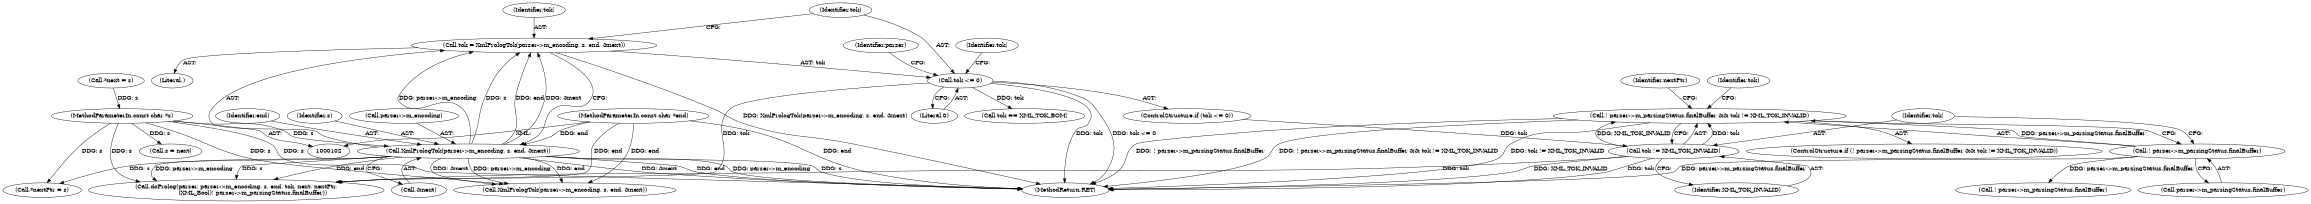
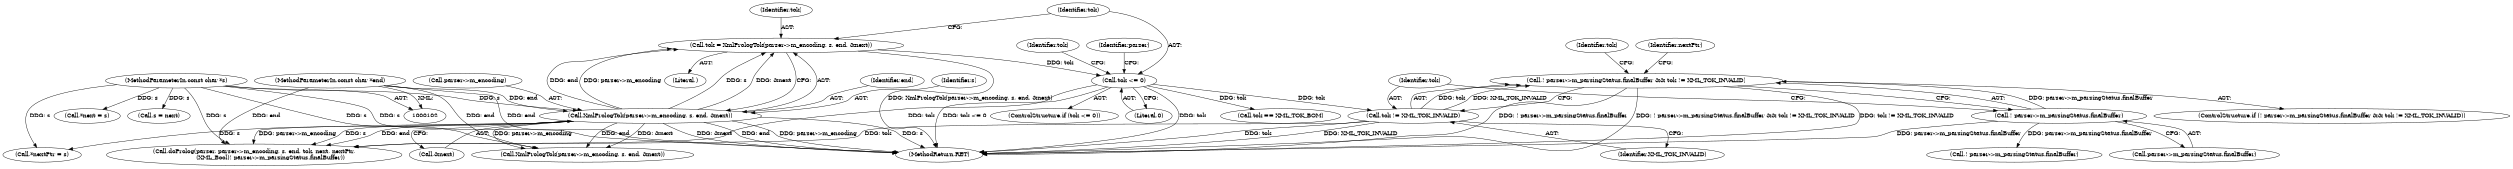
edge "(Call,tok = XmlPrologTok(parser->m_encoding, s, end, &next))" -> "(Call,tok <= 0)": label "AST: tok" -> "DDG: tok"
edge "(Call,*next = s)" -> "(MethodParameterIn,const char *s)": reversed
edge "(ControlStructure,if (tok <= 0))" -> "(Call,tok != XML_TOK_INVALID)": now "(Call,tok <= 0)" -> "(Call,tok != XML_TOK_INVALID)"
